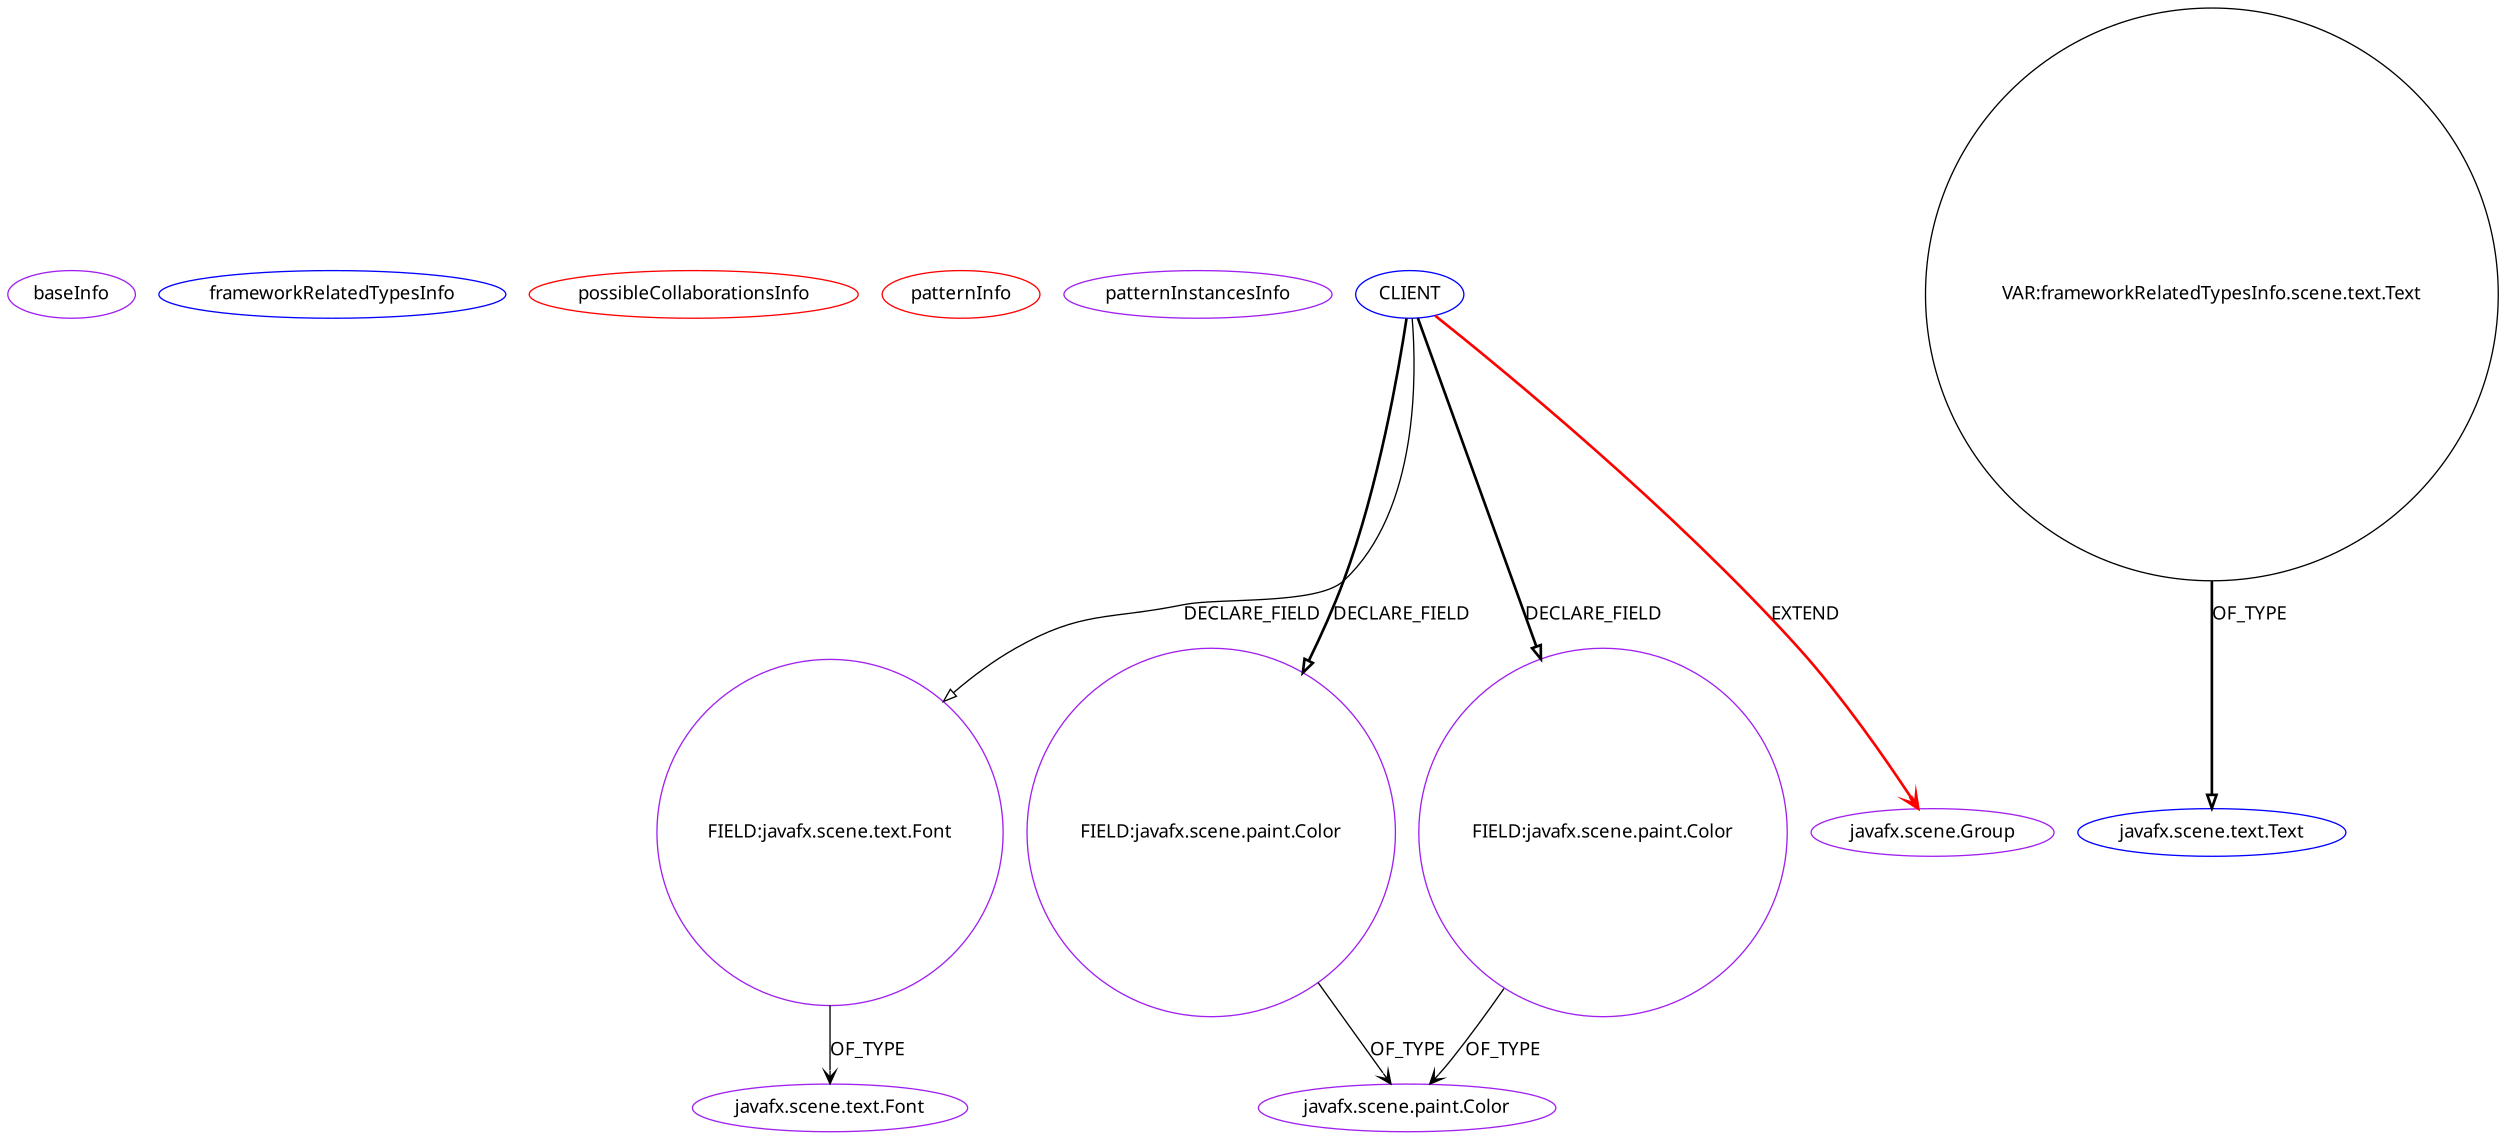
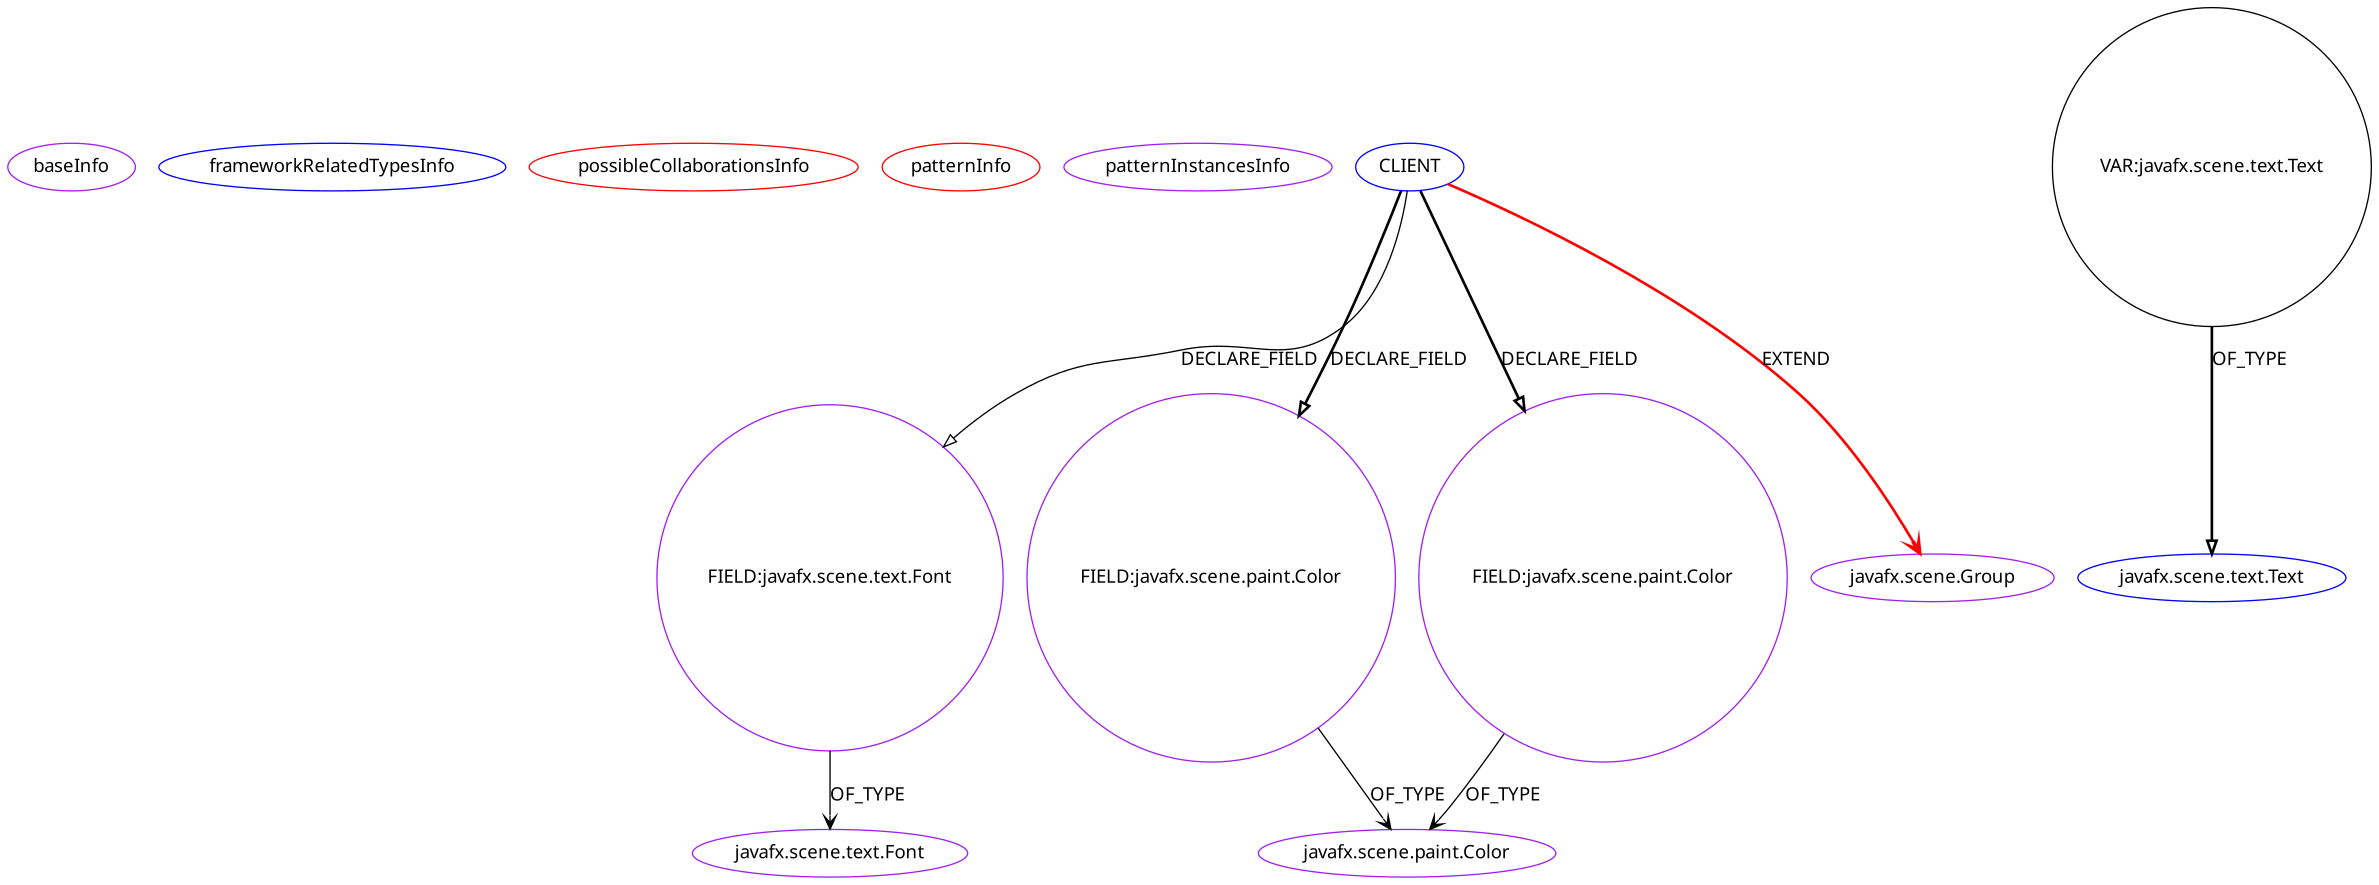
node "VAR:frameworkRelatedTypesInfo.scene.text.Text": label "VAR:frameworkRelatedTypesInfo.scene.text.Text" -> "VAR:javafx.scene.text.Text"
